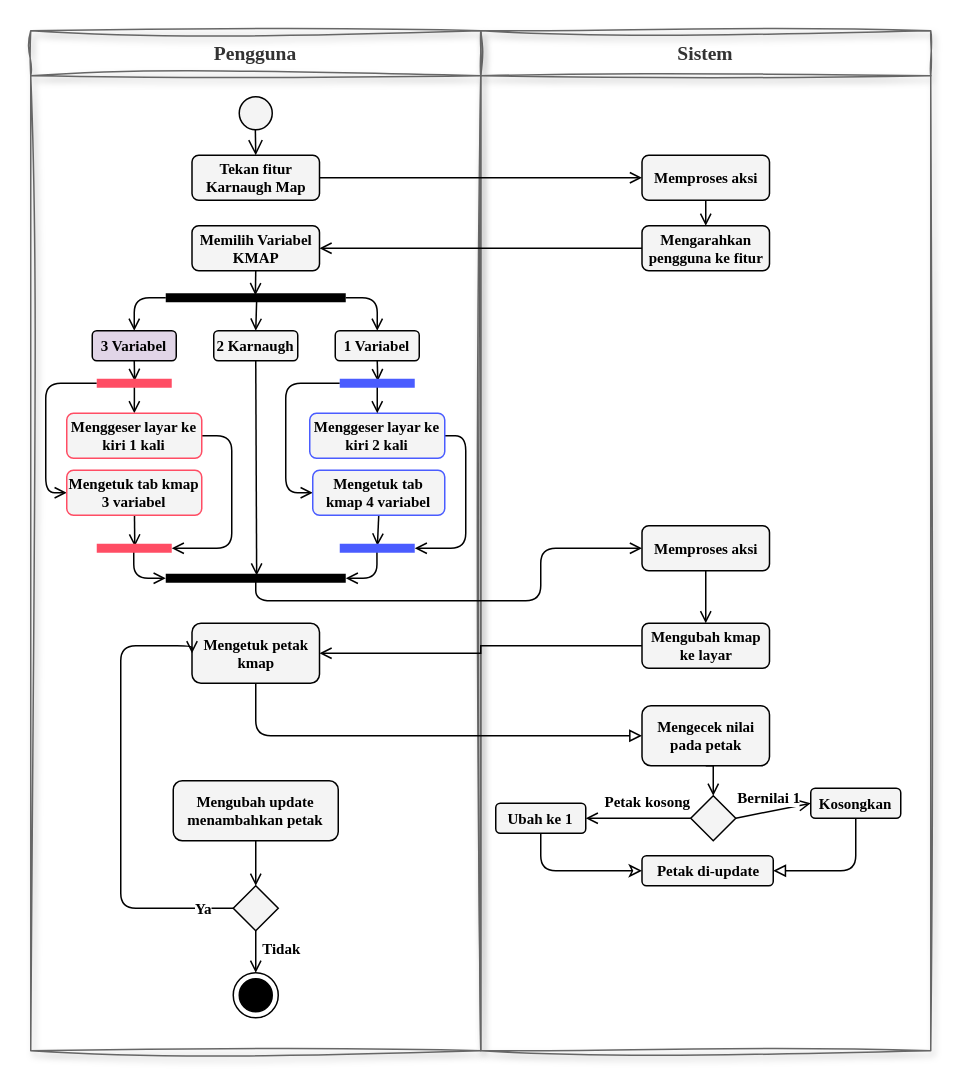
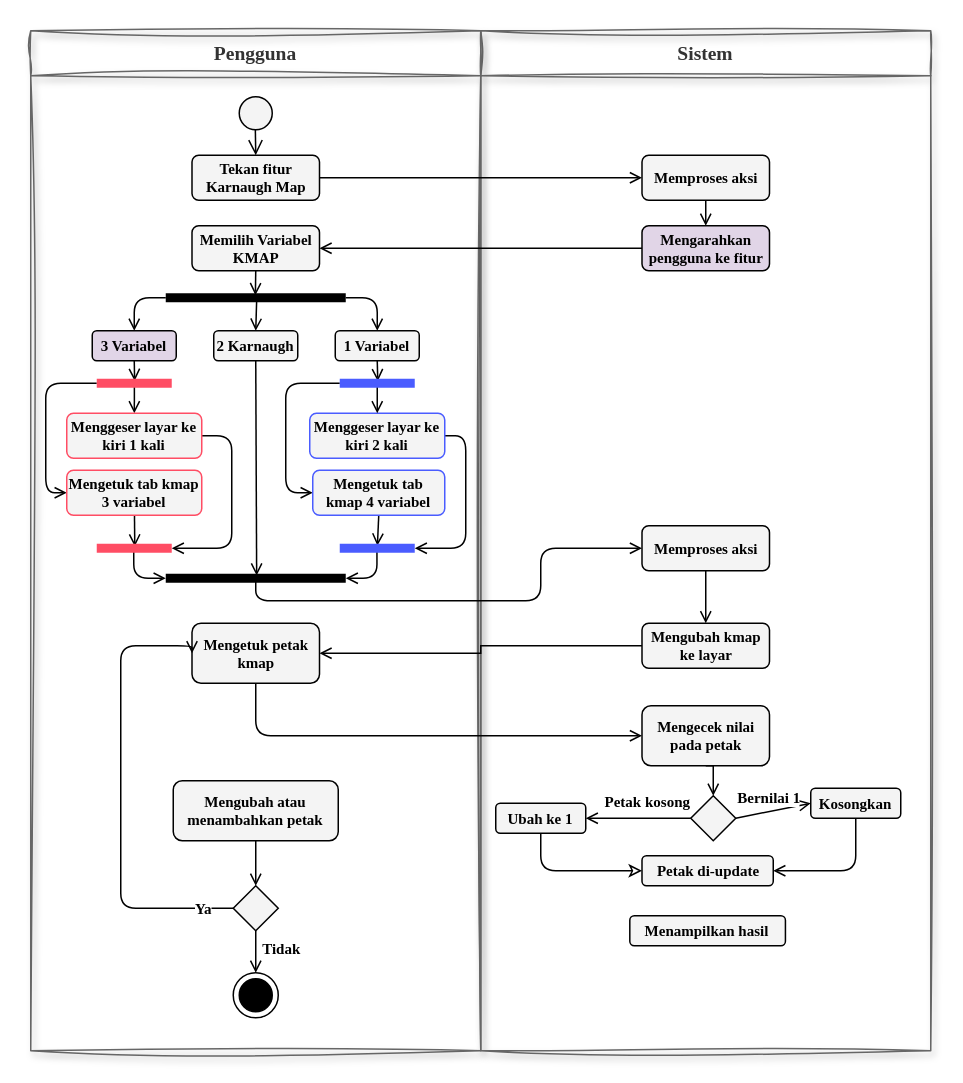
node "Mengarahkan pengguna ke fitur": fillcolor #f4f4f4 -> #e1d5e7
edge "Mengetuk petak kmap" -> "Mengecek nilai pada petak": arrowhead block -> open
node "Mengubah update menambahkan petak": label "Mengubah update menambahkan petak" -> "Mengubah atau menambahkan petak"
edge "Kosongkan" -> "Petak di-update": arrowhead block -> open
node "Menampilkan hasil": added
